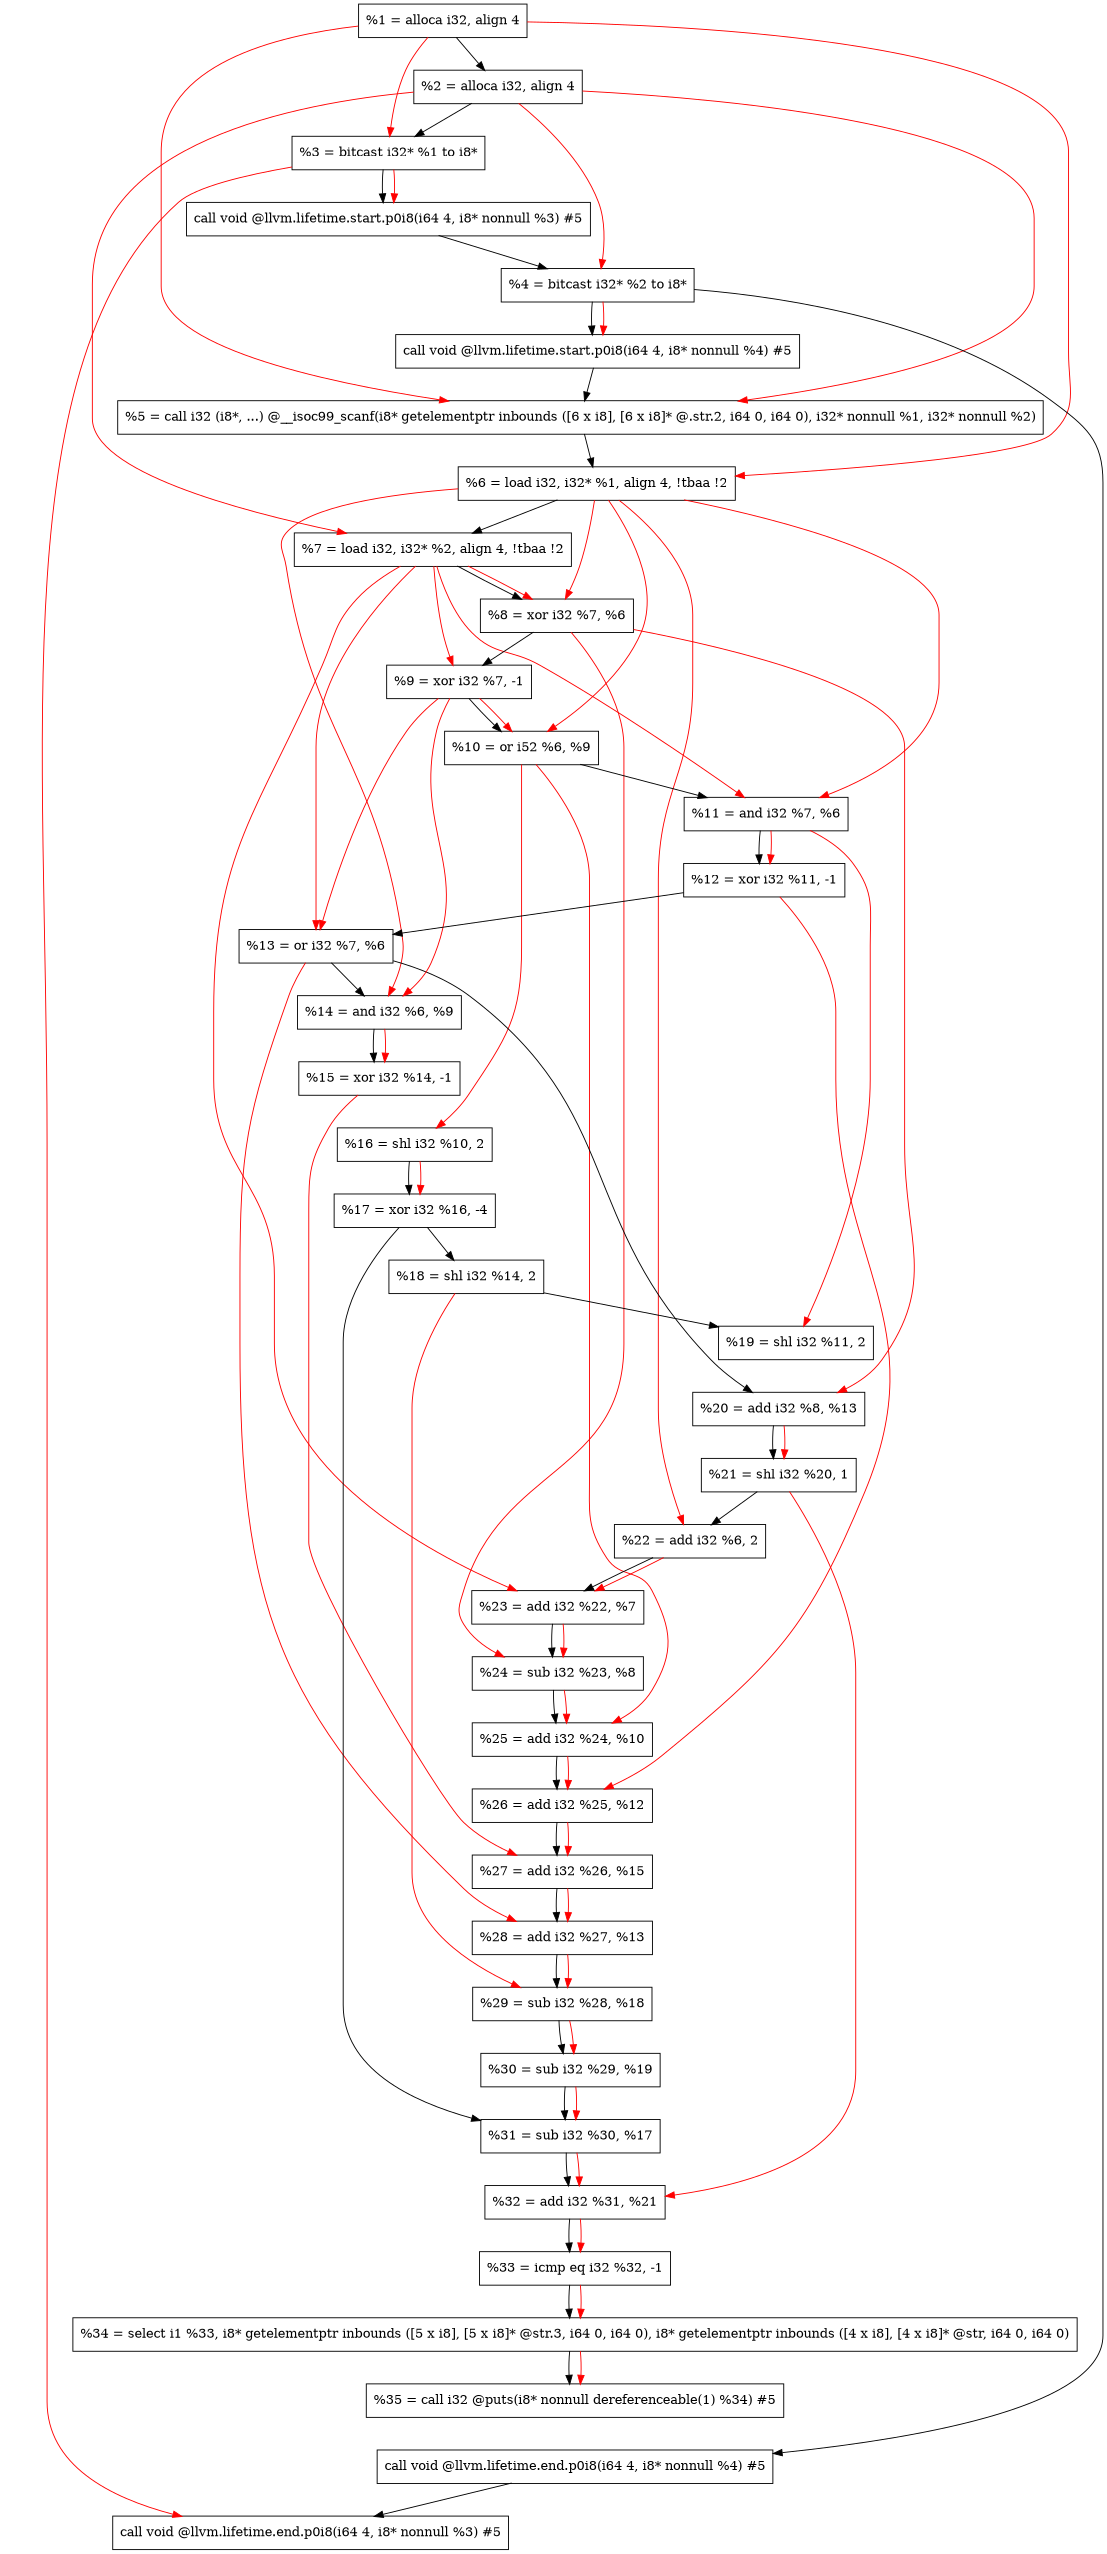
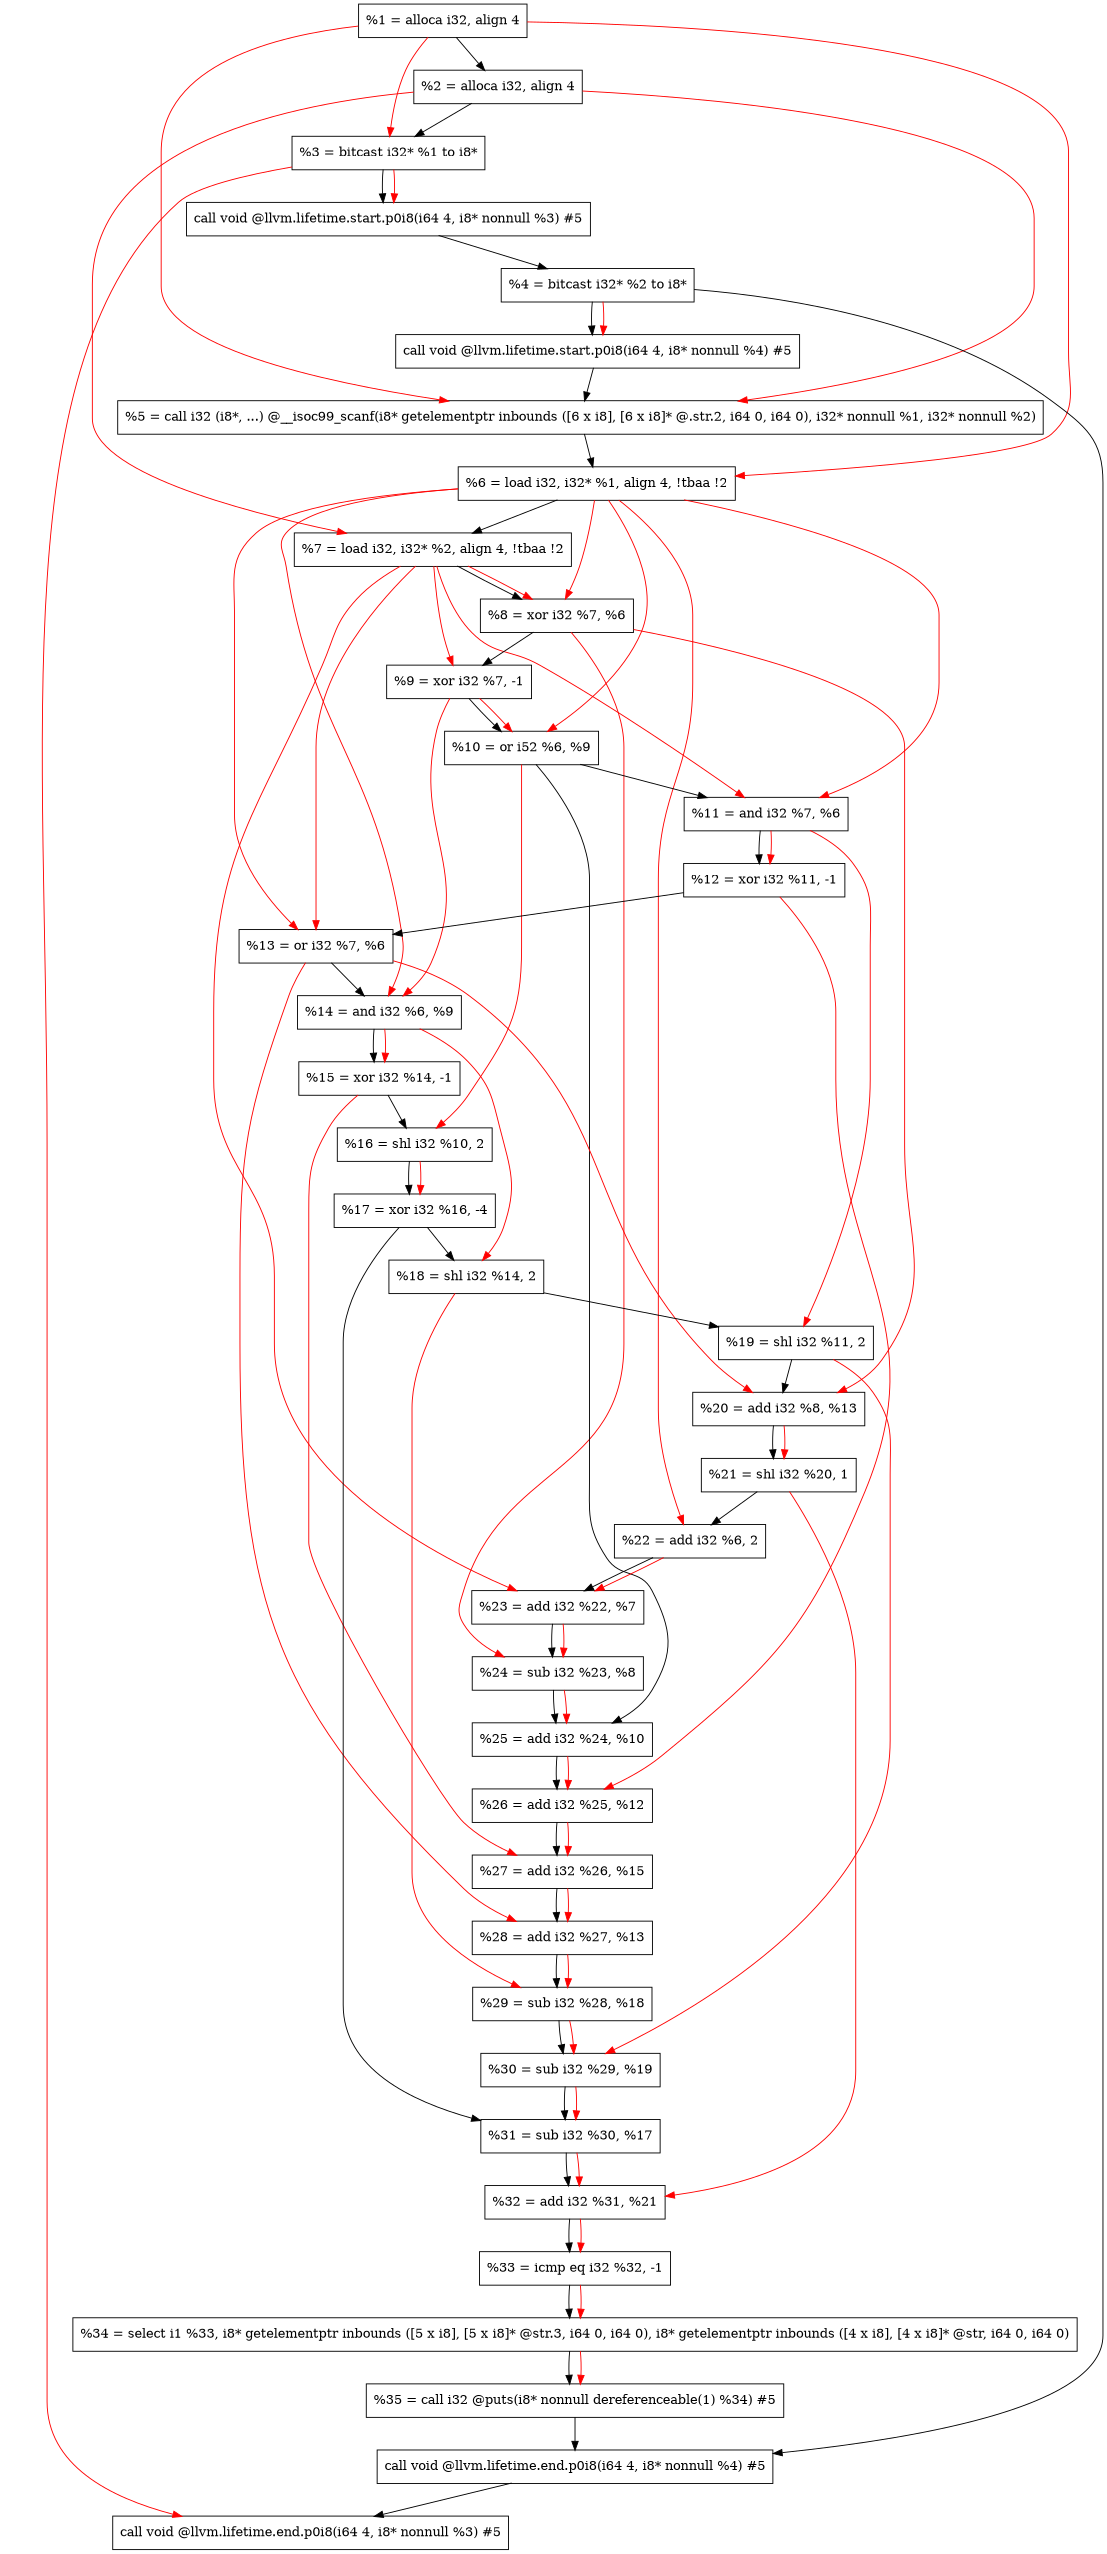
edge "%2 = alloca i32, align 4" -> "%4 = bitcast i32* %2 to i8*": removed
edge "%9 = xor i32 %7, -1" -> "%13 = or i32 %7, %6": now "%6 = load i32, i32* %1, align 4, !tbaa !2" -> "%13 = or i32 %7, %6"
edge "%15 = xor i32 %14, -1" -> "%16 = shl i32 %10, 2": added
edge "%14 = and i32 %6, %9" -> "%18 = shl i32 %14, 2": added
edge "%13 = or i32 %7, %6" -> "%20 = add i32 %8, %13": color black -> red
edge "%10 = or i52 %6, %9" -> "%25 = add i32 %24, %10": color red -> black
edge "%19 = shl i32 %11, 2" -> "%20 = add i32 %8, %13": added
edge "%19 = shl i32 %11, 2" -> "%30 = sub i32 %29, %19": added
edge "%35 = call i32 @puts(i8* nonnull dereferenceable(1) %34) #5" -> "call void @llvm.lifetime.end.p0i8(i64 4, i8* nonnull %4) #5": added
